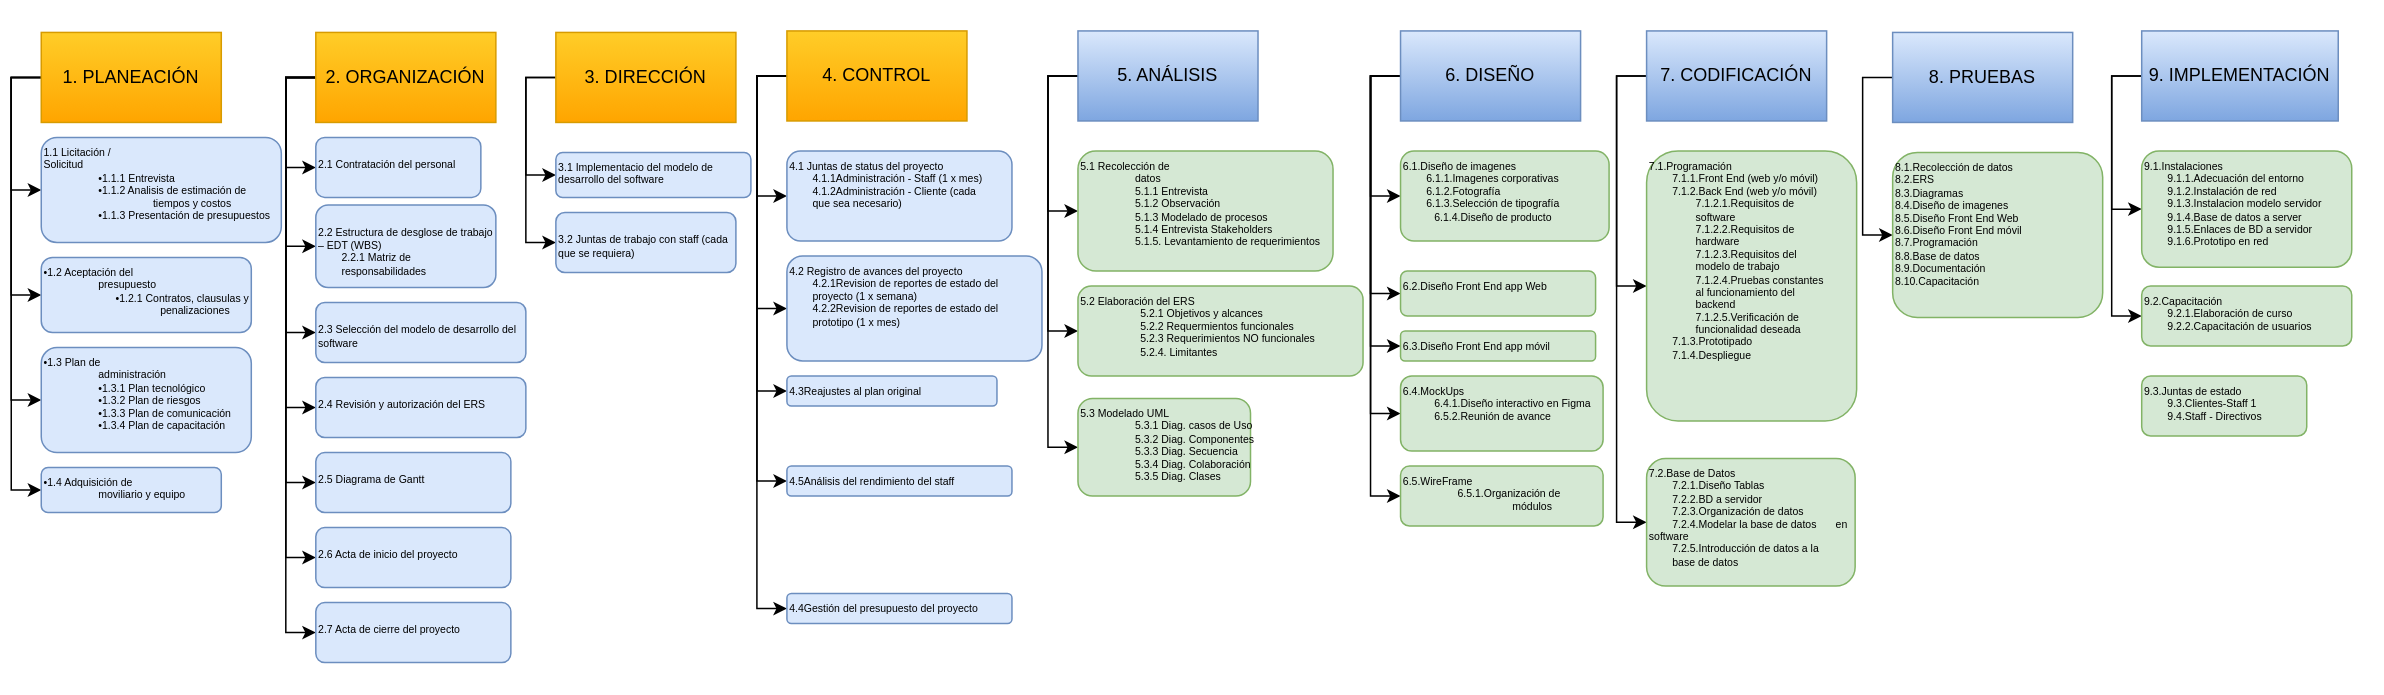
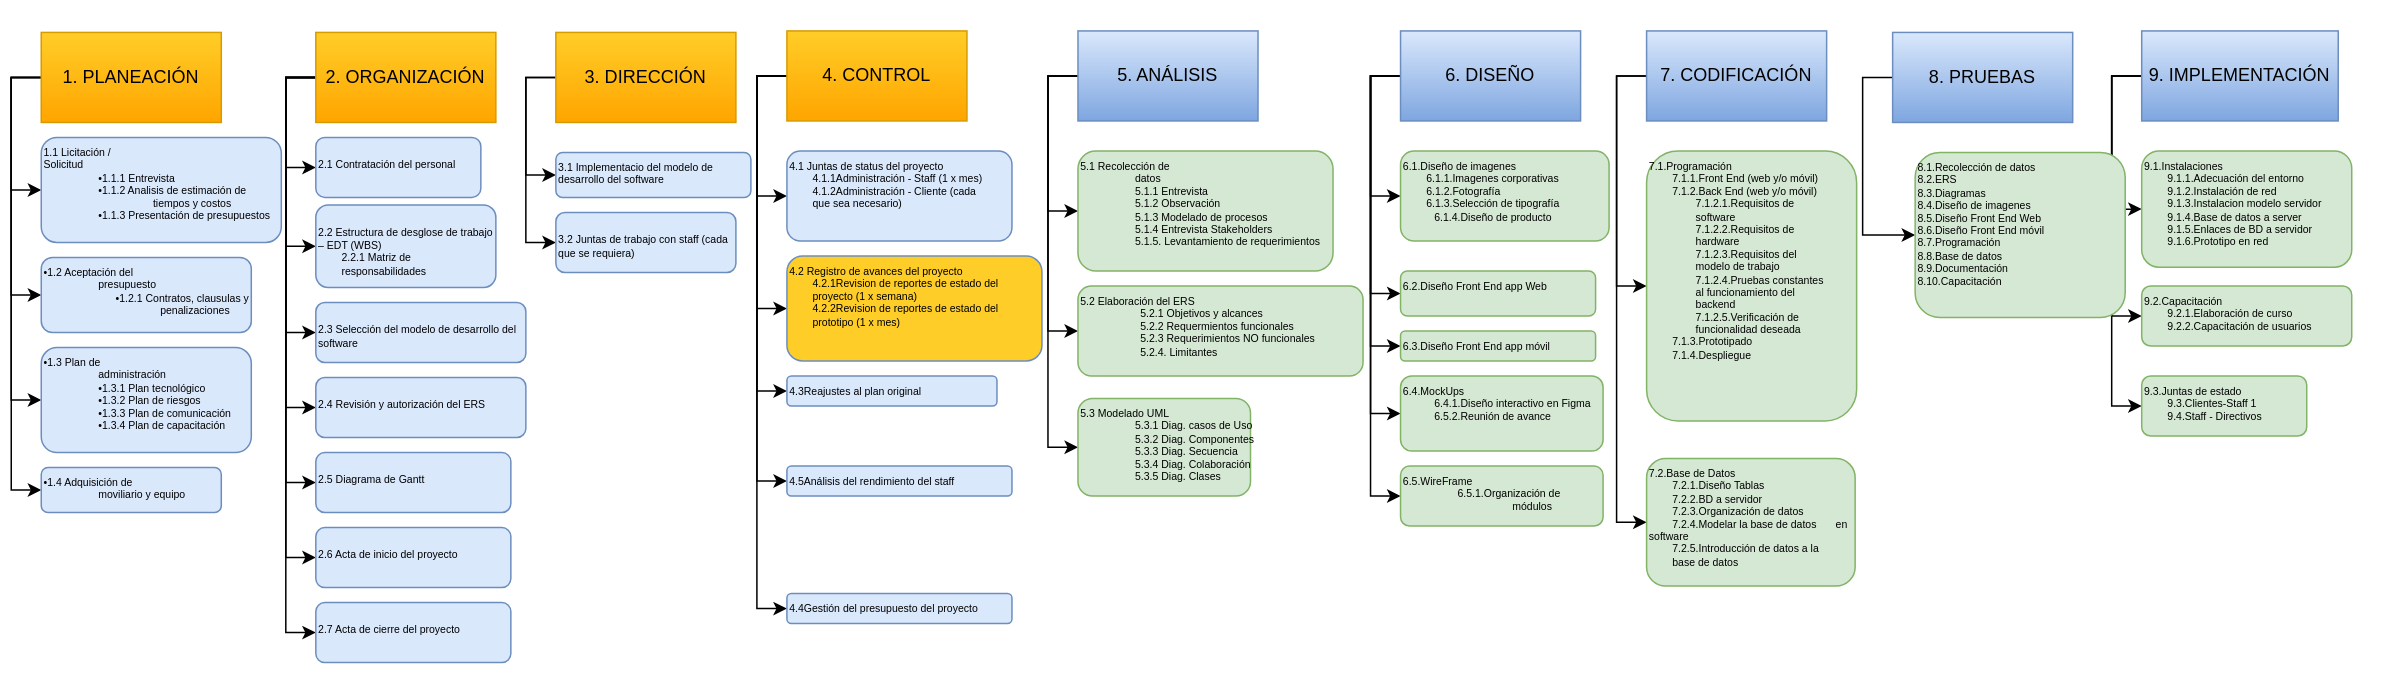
node "8.1.Recolección de datos 8.2.ERS 8.3.Diagramas 8.4.Diseño de imagenes 8.5.Diseño Front End Web 8.6.Diseño Front End móvil 8.7.Programación 8.8.Base de datos 8.9.Documentación 8.10.Capacitación": moved (1997, 235) -> (2020, 235)
node "4.2 Registro de avances del proyecto 4.2.1Revision de reportes de estado del proyecto (1 x semana) 4.2.2Revision de reportes de estado del prototipo (1 x mes)": fillcolor #dae8fc -> #ffcd28
edge "9. IMPLEMENTACIÓN" -> "9.3.Juntas de estado 9.3.Clientes-Staff 1 9.4.Staff - Directivos": added
